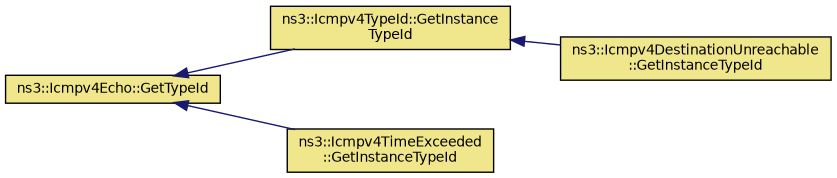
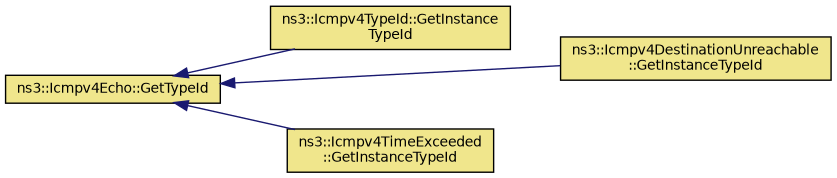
edge "ns3::Icmpv4DestinationUnreachable ::GetInstanceTypeId" -> "ns3::Icmpv4TypeId::GetInstance TypeId": now "ns3::Icmpv4DestinationUnreachable ::GetInstanceTypeId" -> "ns3::Icmpv4Echo::GetTypeId"
